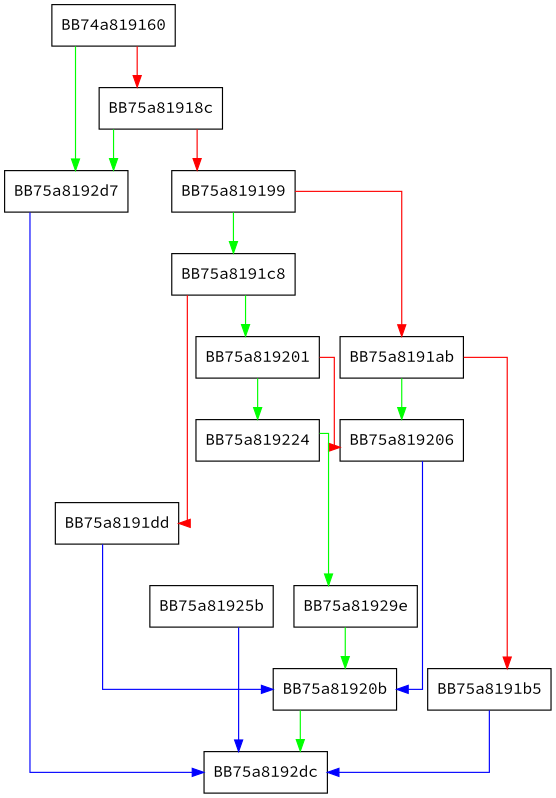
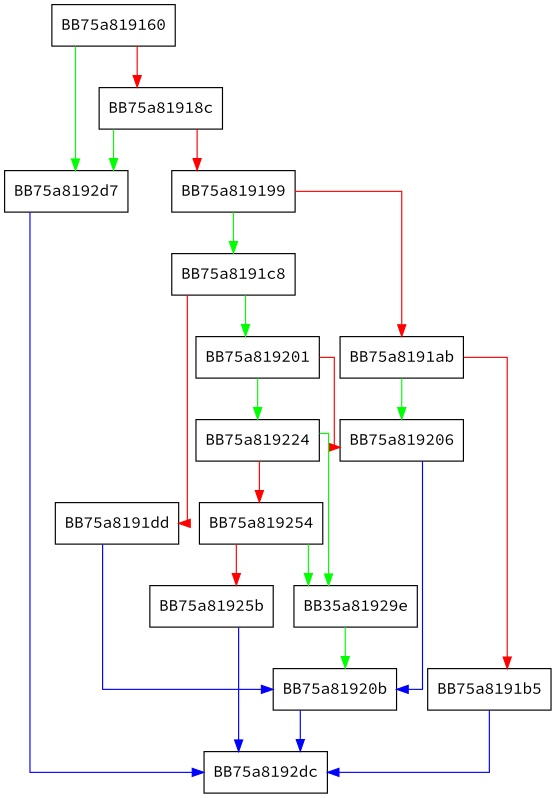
node "BB74a819160": label "BB74a819160" -> "BB75a819160"
node "BB75a819254": added
node "BB75a81929e": label "BB75a81929e" -> "BB35a81929e"
edge "BB75a81920b" -> "BB75a8192dc": color green -> blue
